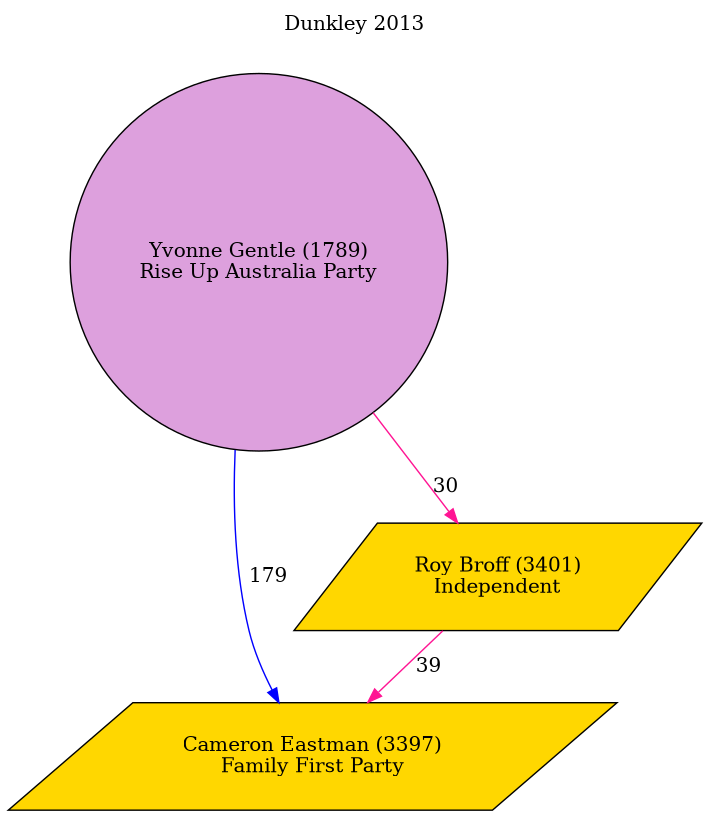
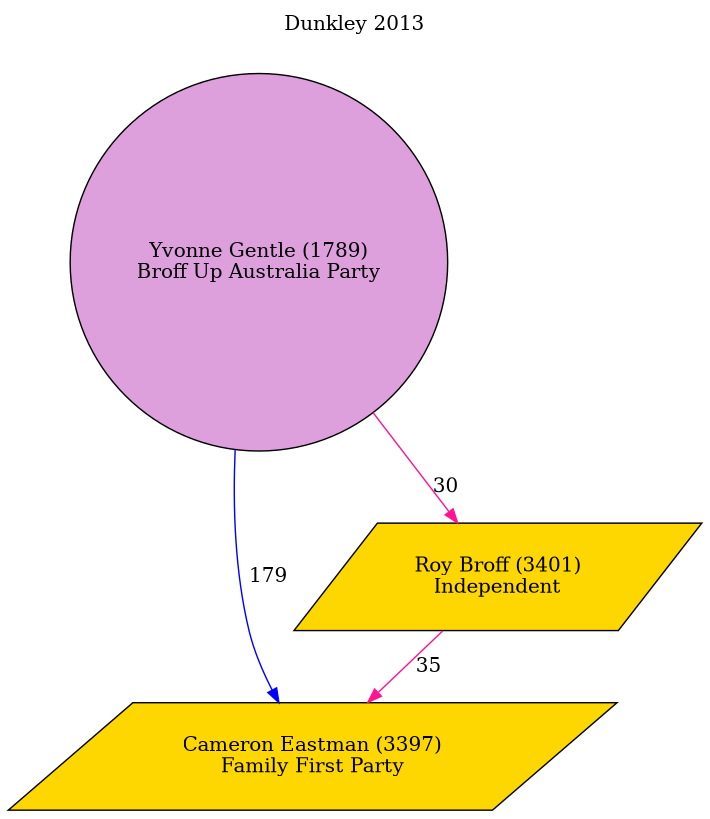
node "Yvonne Gentle (1789) Rise Up Australia Party": label "Yvonne Gentle (1789) Rise Up Australia Party" -> "Yvonne Gentle (1789) Broff Up Australia Party"
edge "Roy Broff (3401) Independent" -> "Cameron Eastman (3397) Family First Party": label "39" -> "35"
